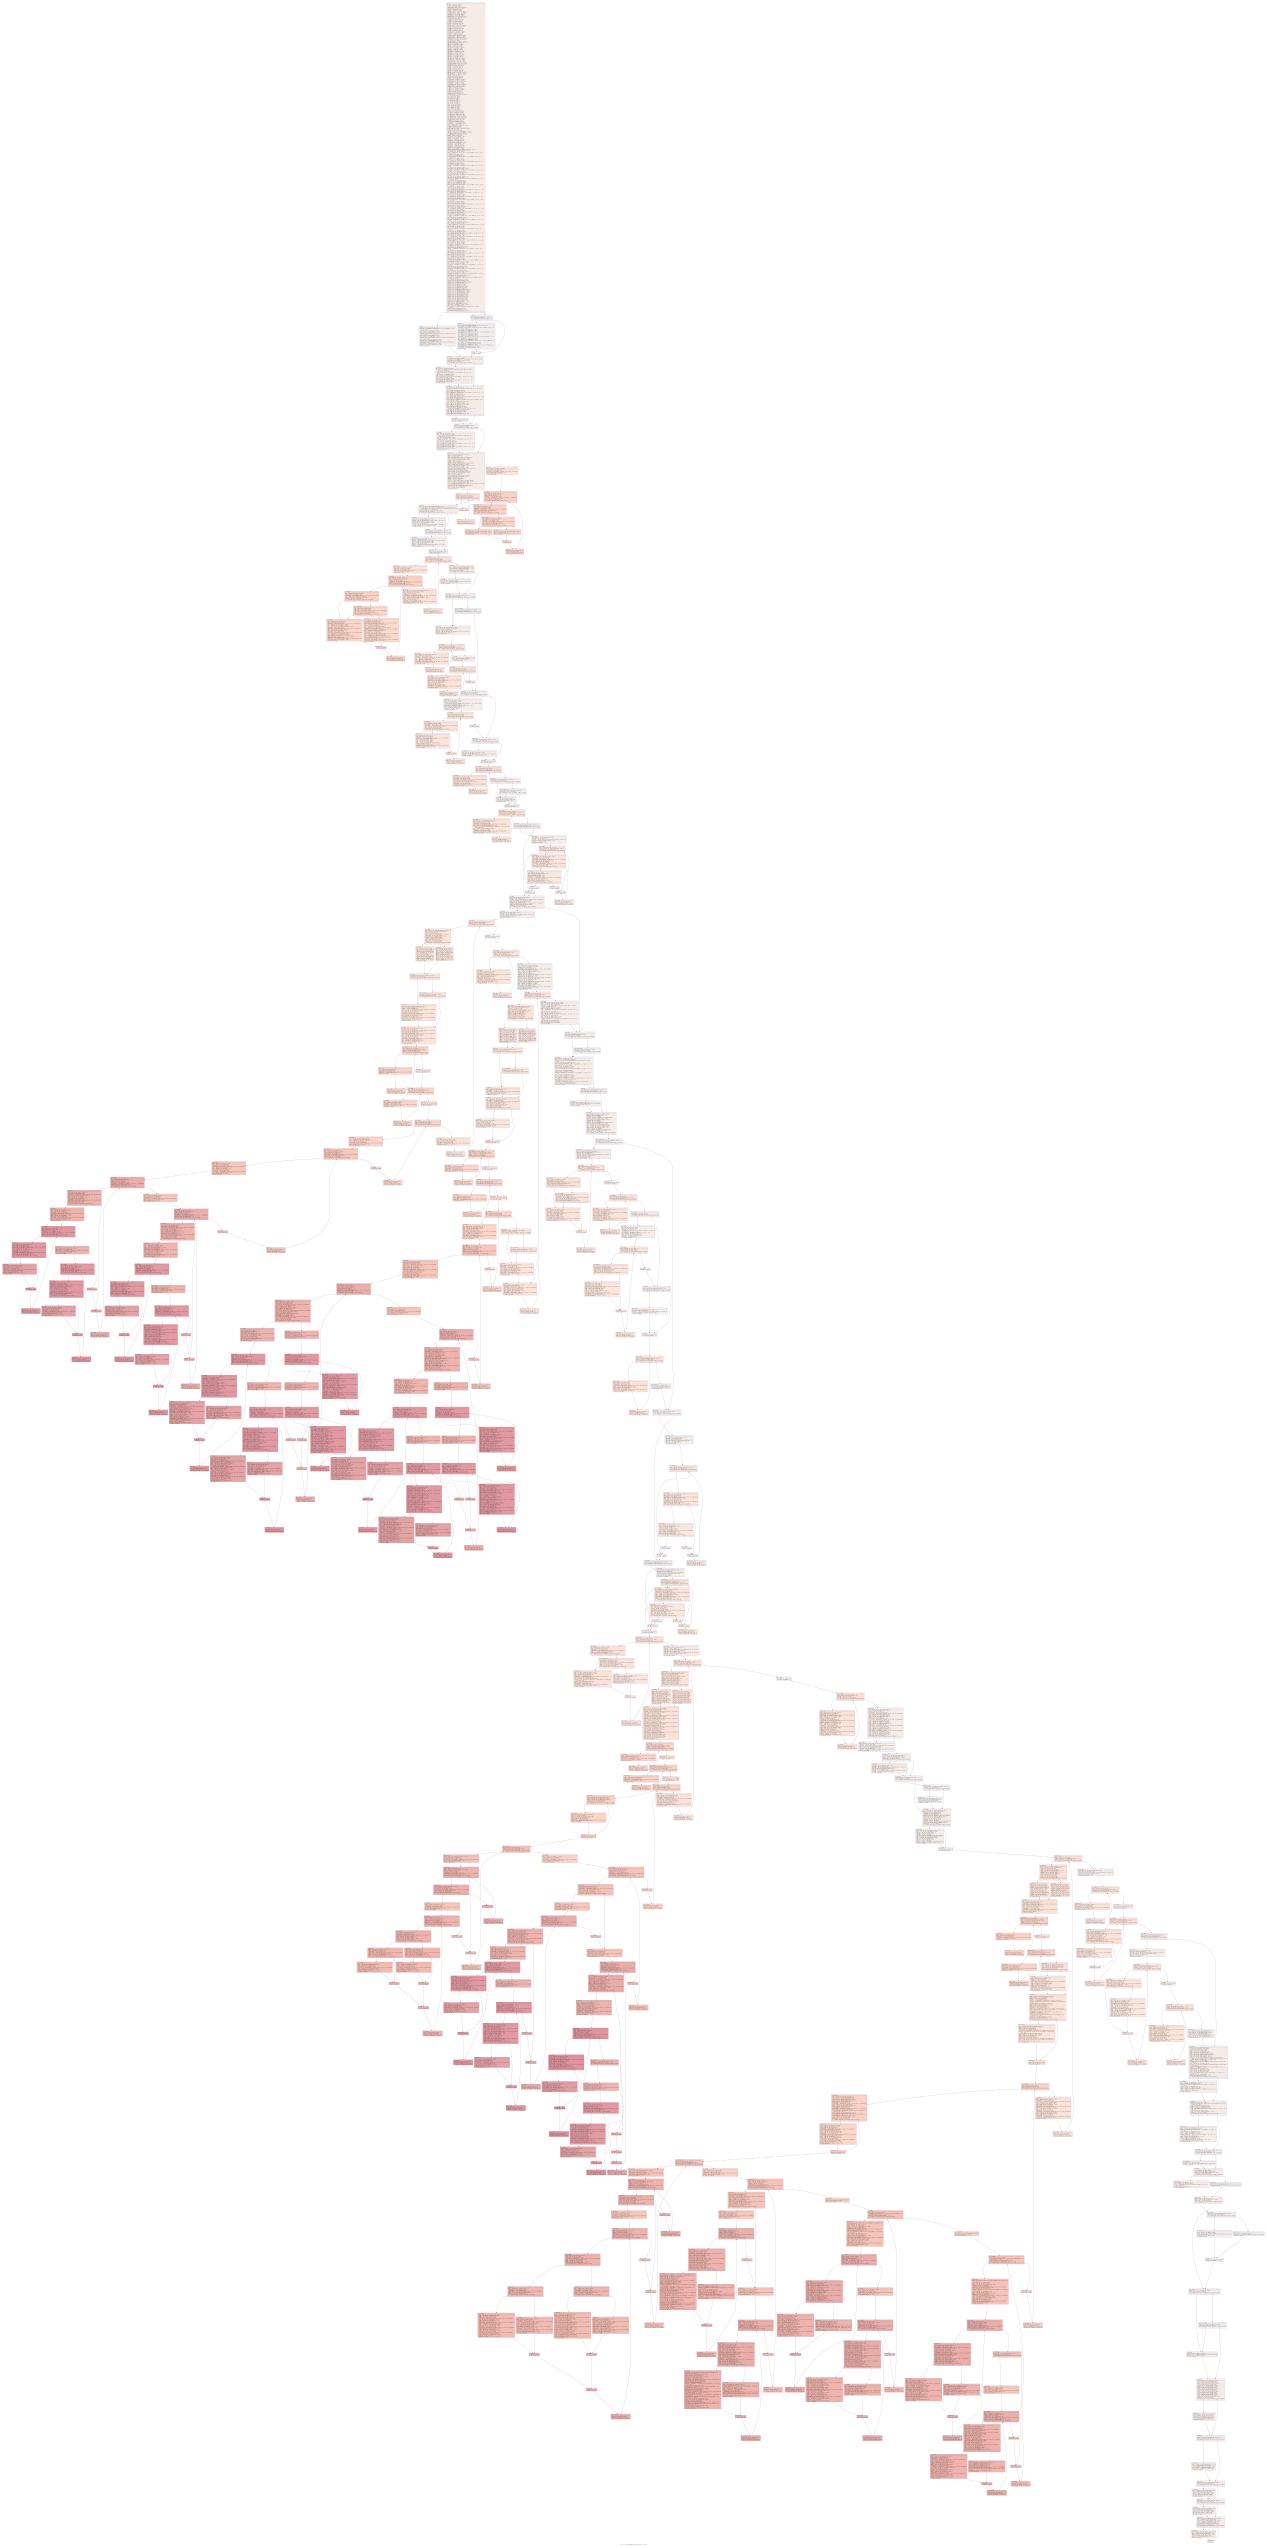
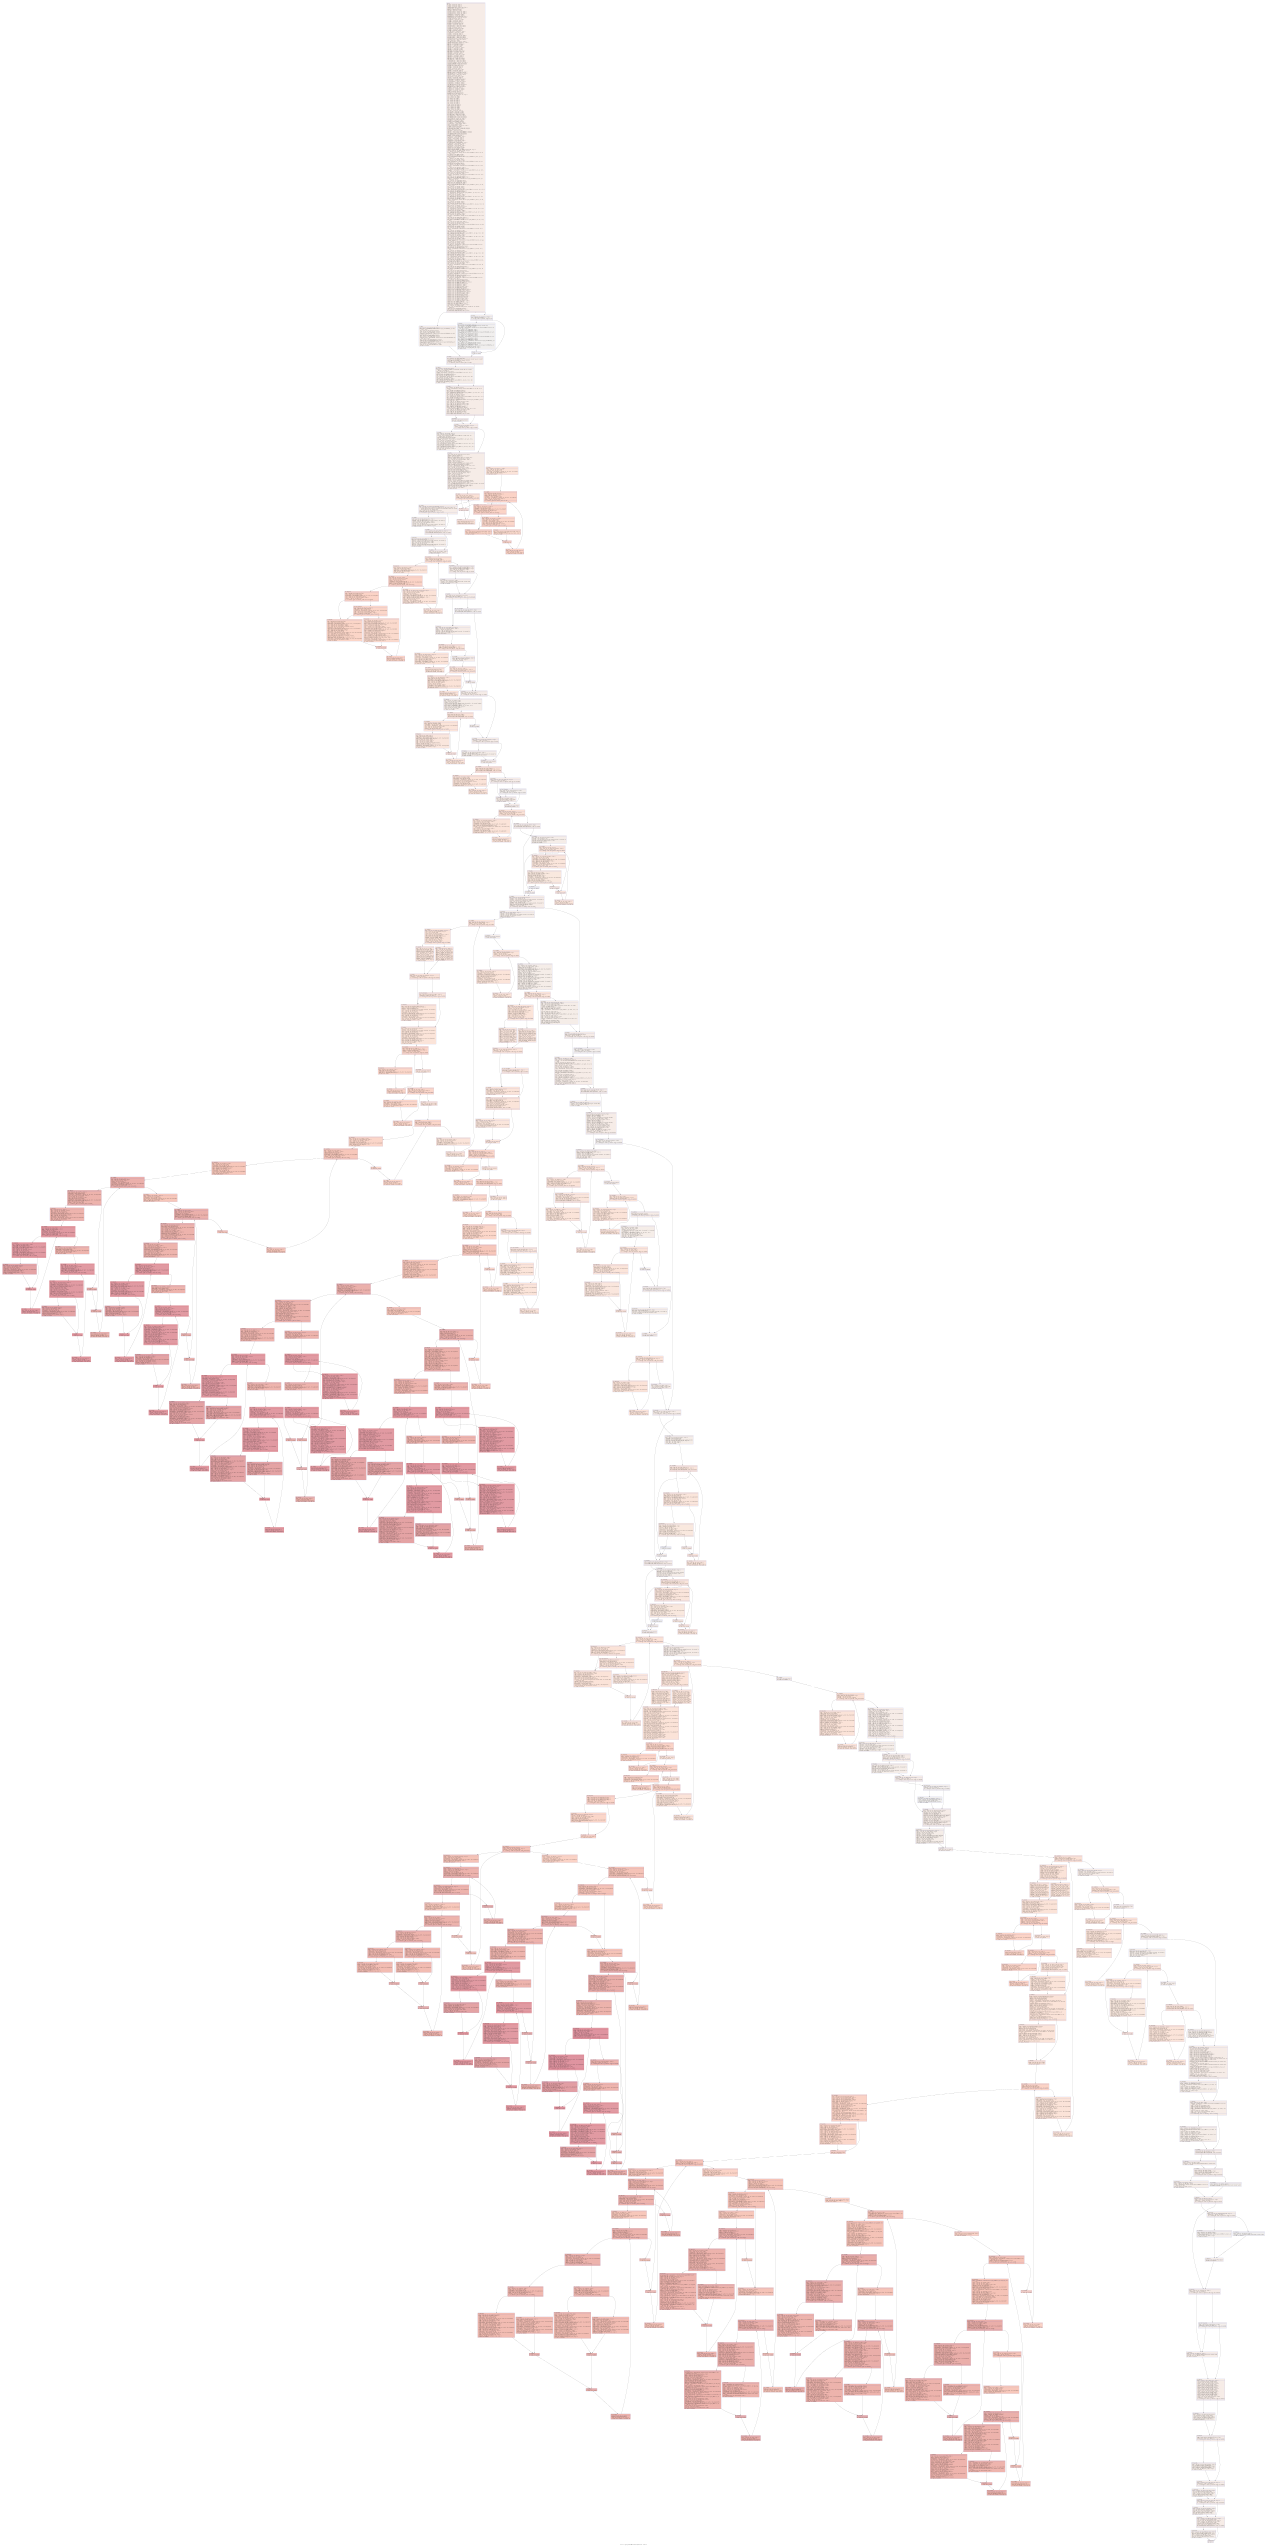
node "if.end2037:": removed
